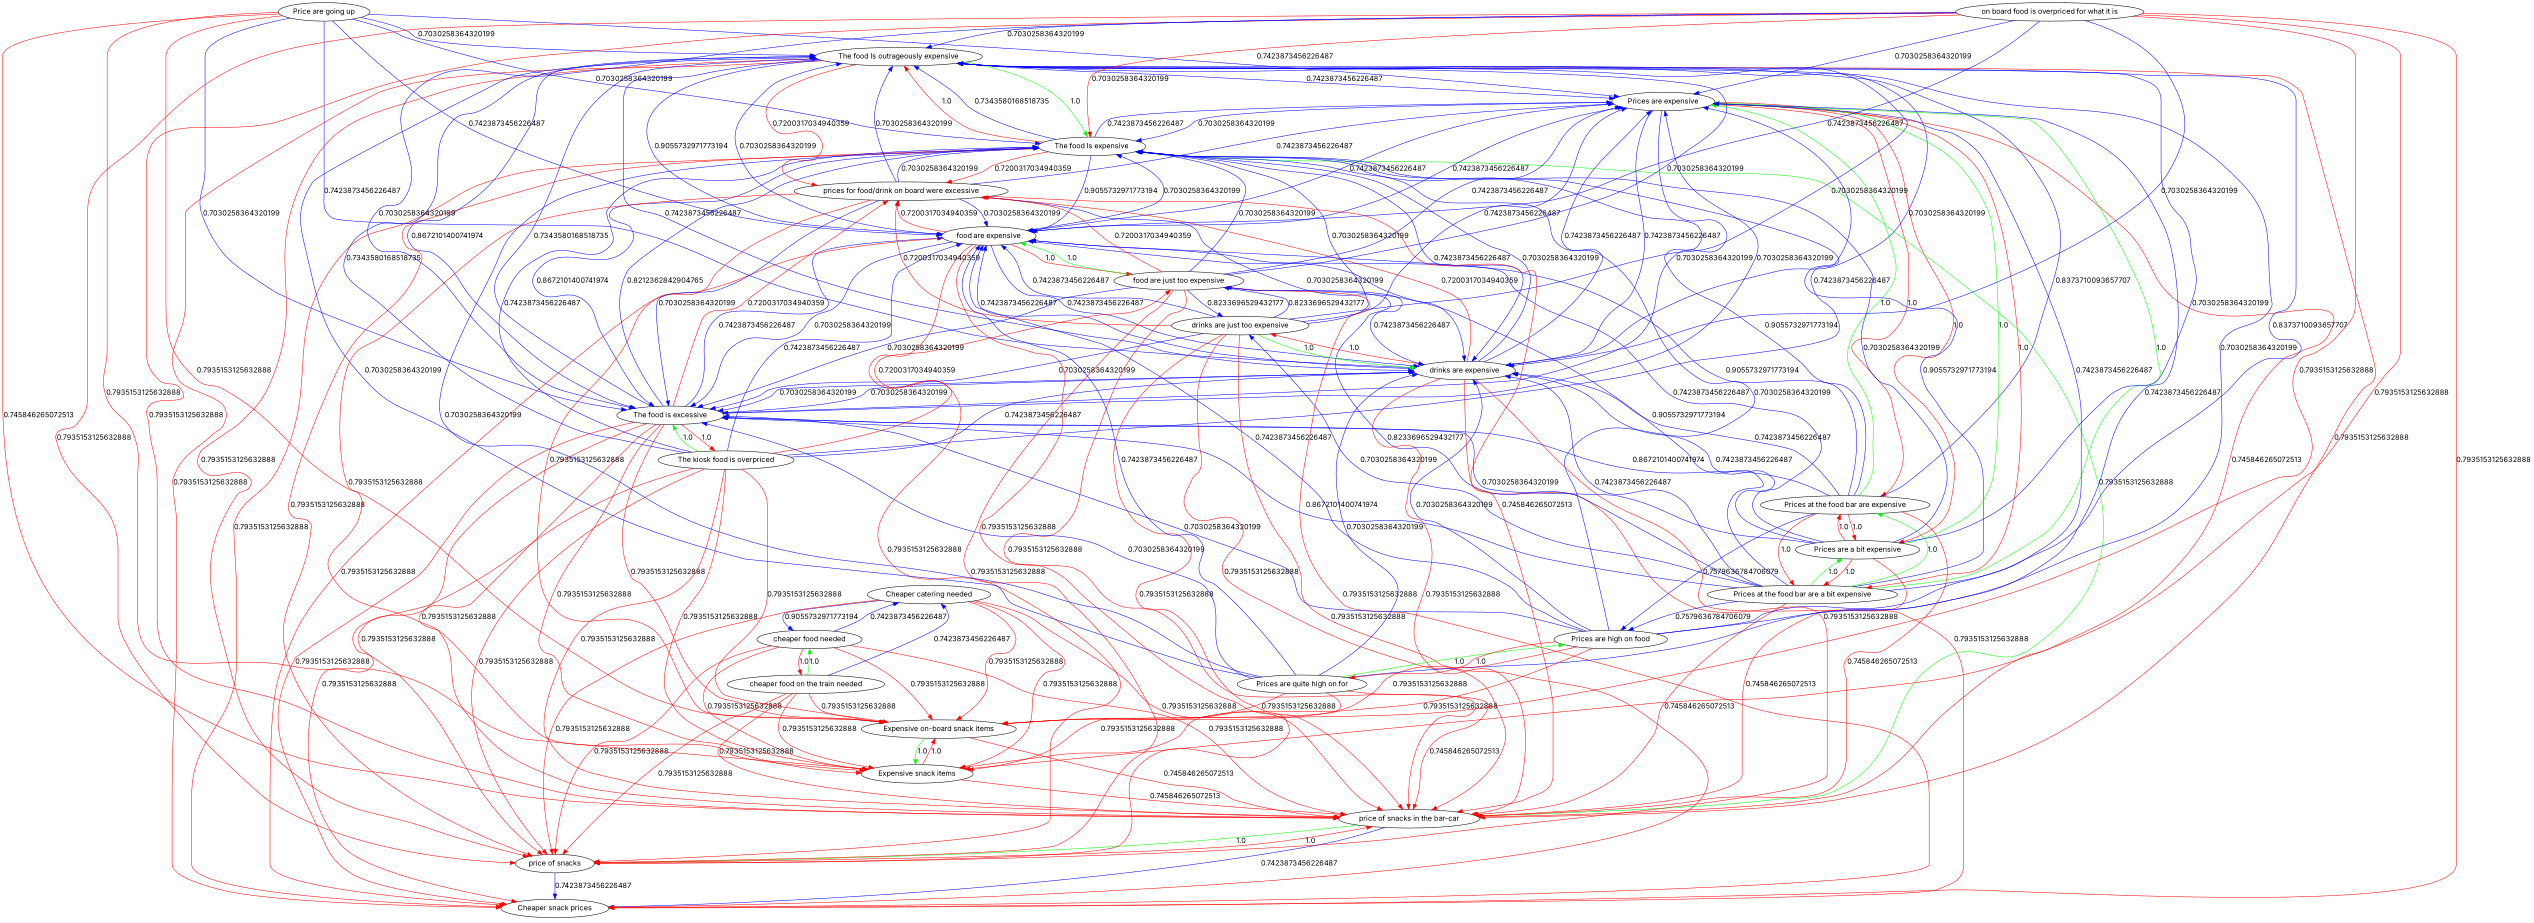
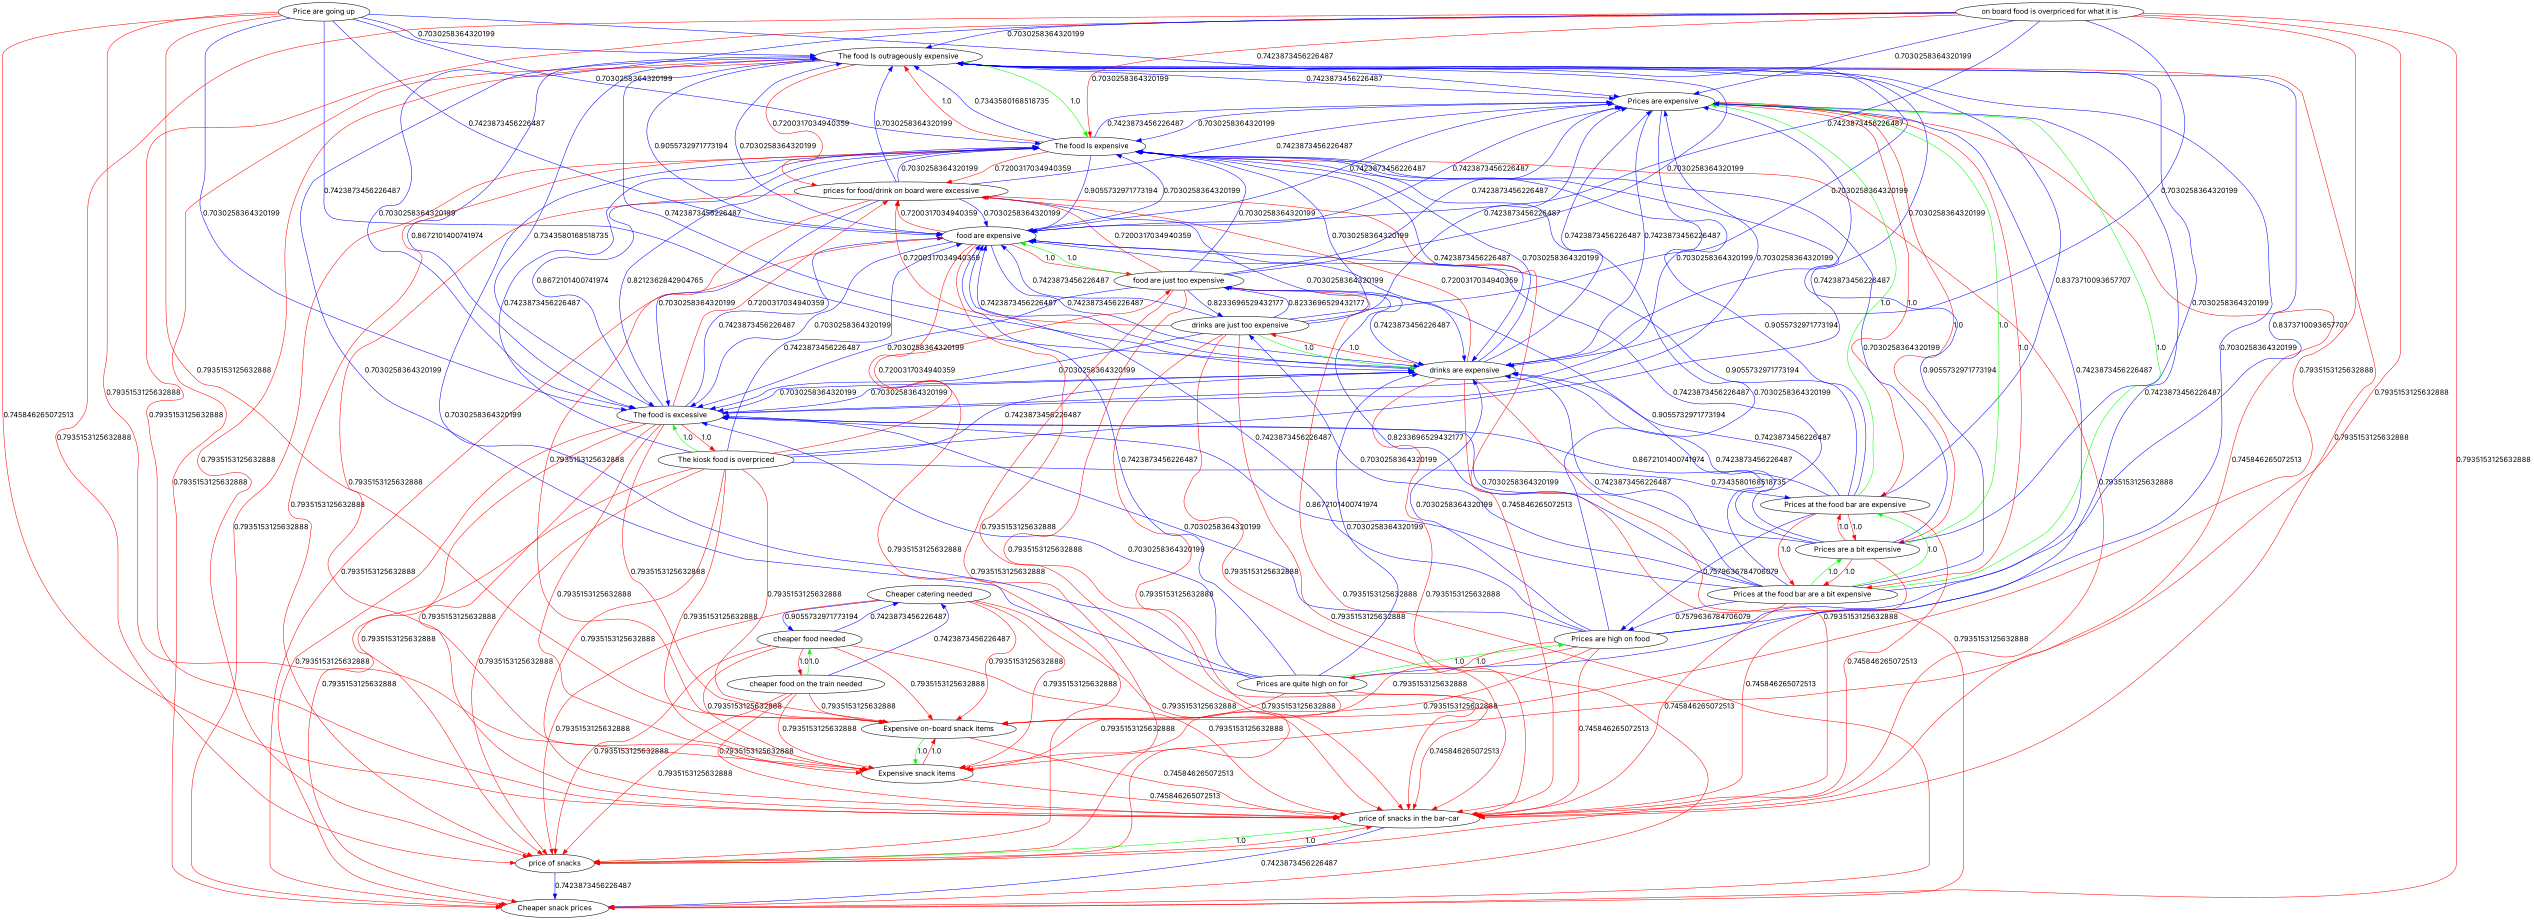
edge "The kiosk food is overpriced" -> "The food Is outrageously expensive": now "The kiosk food is overpriced" -> "Prices at the food bar are expensive"
edge "The food Is expensive" -> "price of snacks in the bar-car": color green -> red
edge "Prices are high on food" -> "price of snacks in the bar-car": added, label "0.745846265072513"
